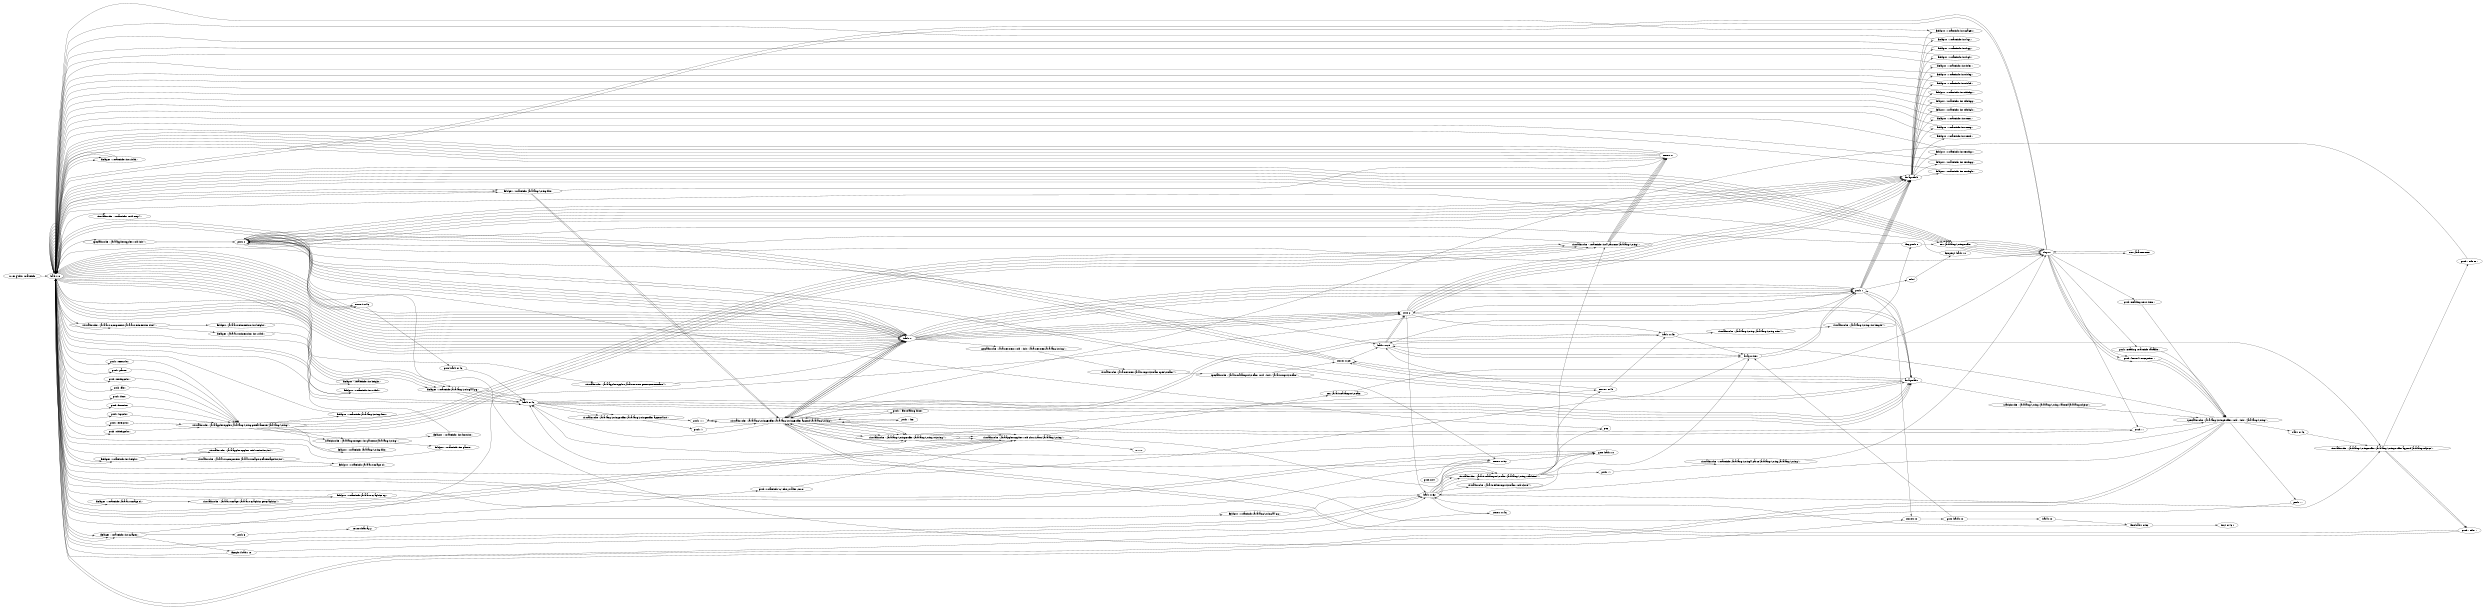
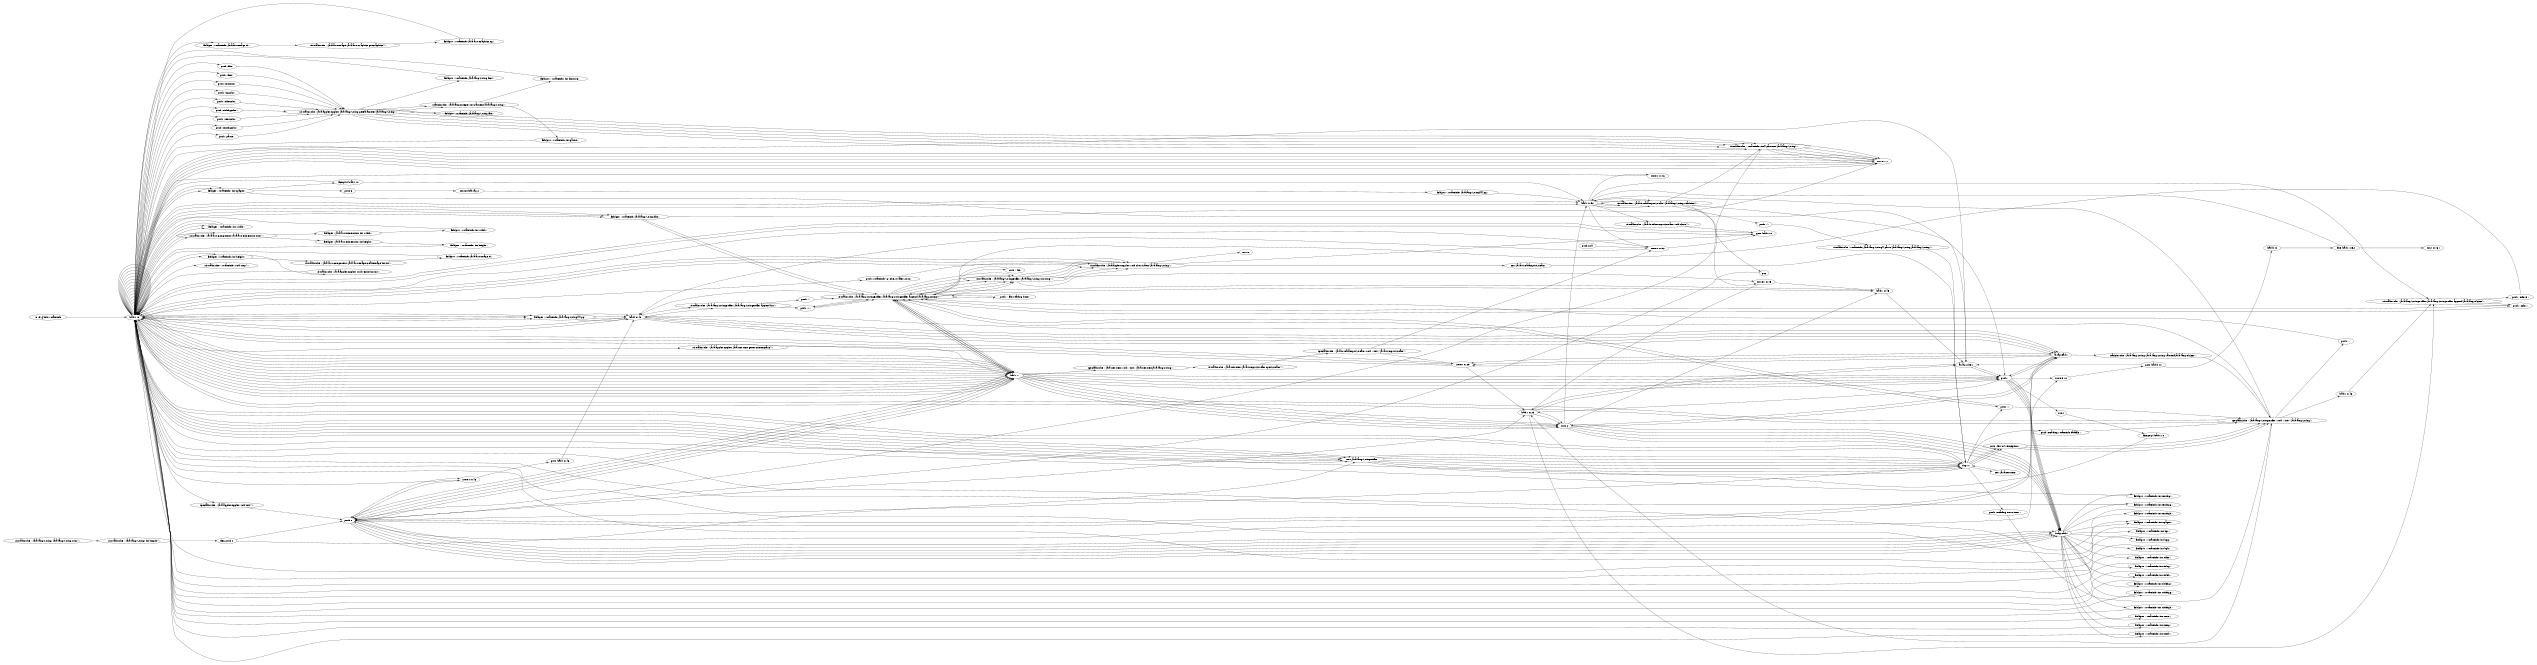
edge "load.r $r45" -> "virtualinvoke <java.lang.String: java.lang.String trim()>": removed
edge "fieldput <rotateinfo: java.lang.String file>" -> "load.r r0": now "fieldput <rotateinfo: int height>" -> "load.r r0"
